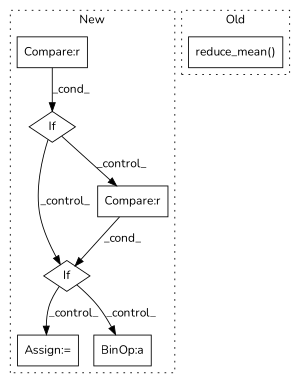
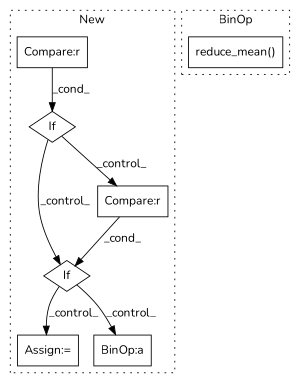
cluster "Old": label "Old" -> "BinOp"
